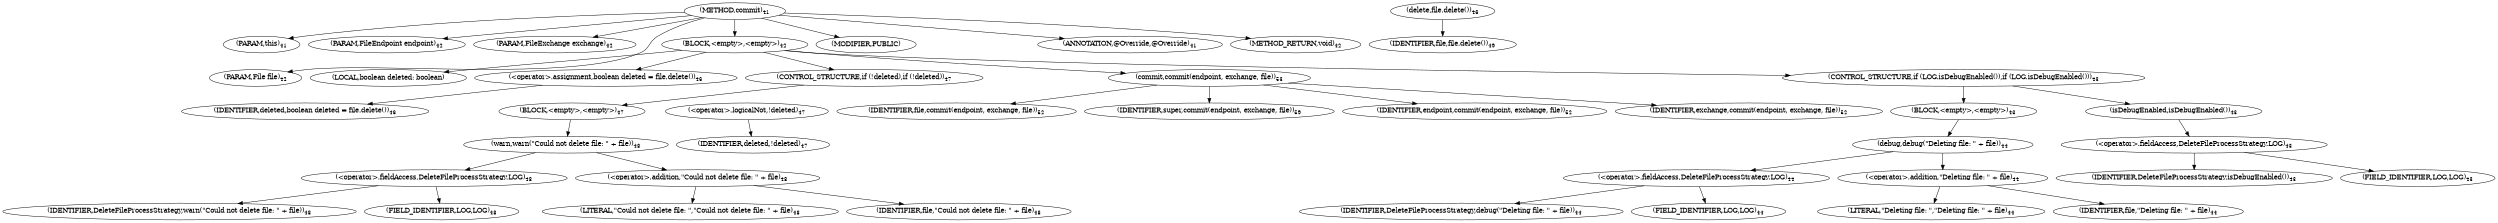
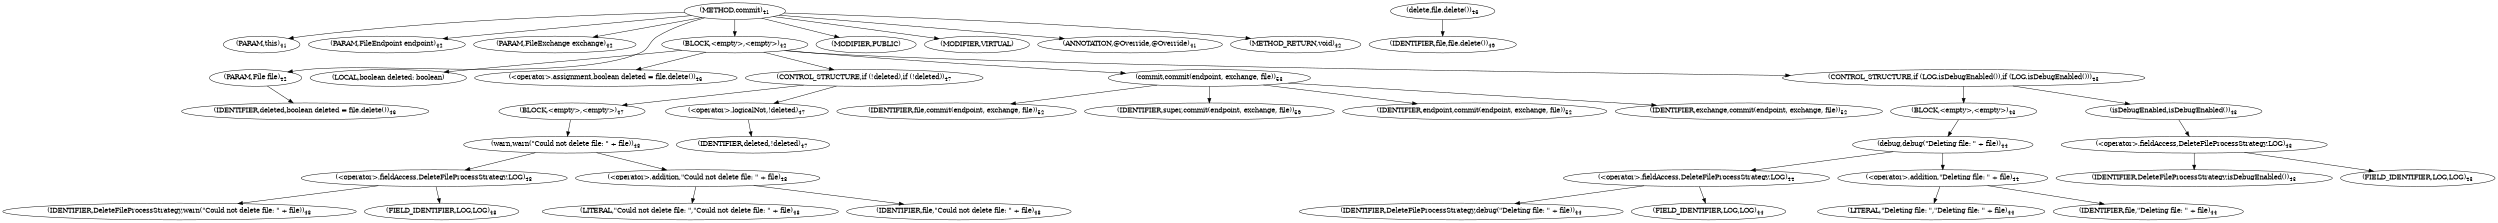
node "(MODIFIER,VIRTUAL)": added
edge "(<operator>.assignment,boolean deleted = file.delete())" -> "(IDENTIFIER,deleted,boolean deleted = file.delete())": now "(PARAM,File file)" -> "(IDENTIFIER,deleted,boolean deleted = file.delete())"
edge "(CONTROL_STRUCTURE,if (!deleted),if (!deleted))" -> "(<operator>.logicalNot,!deleted)": added
